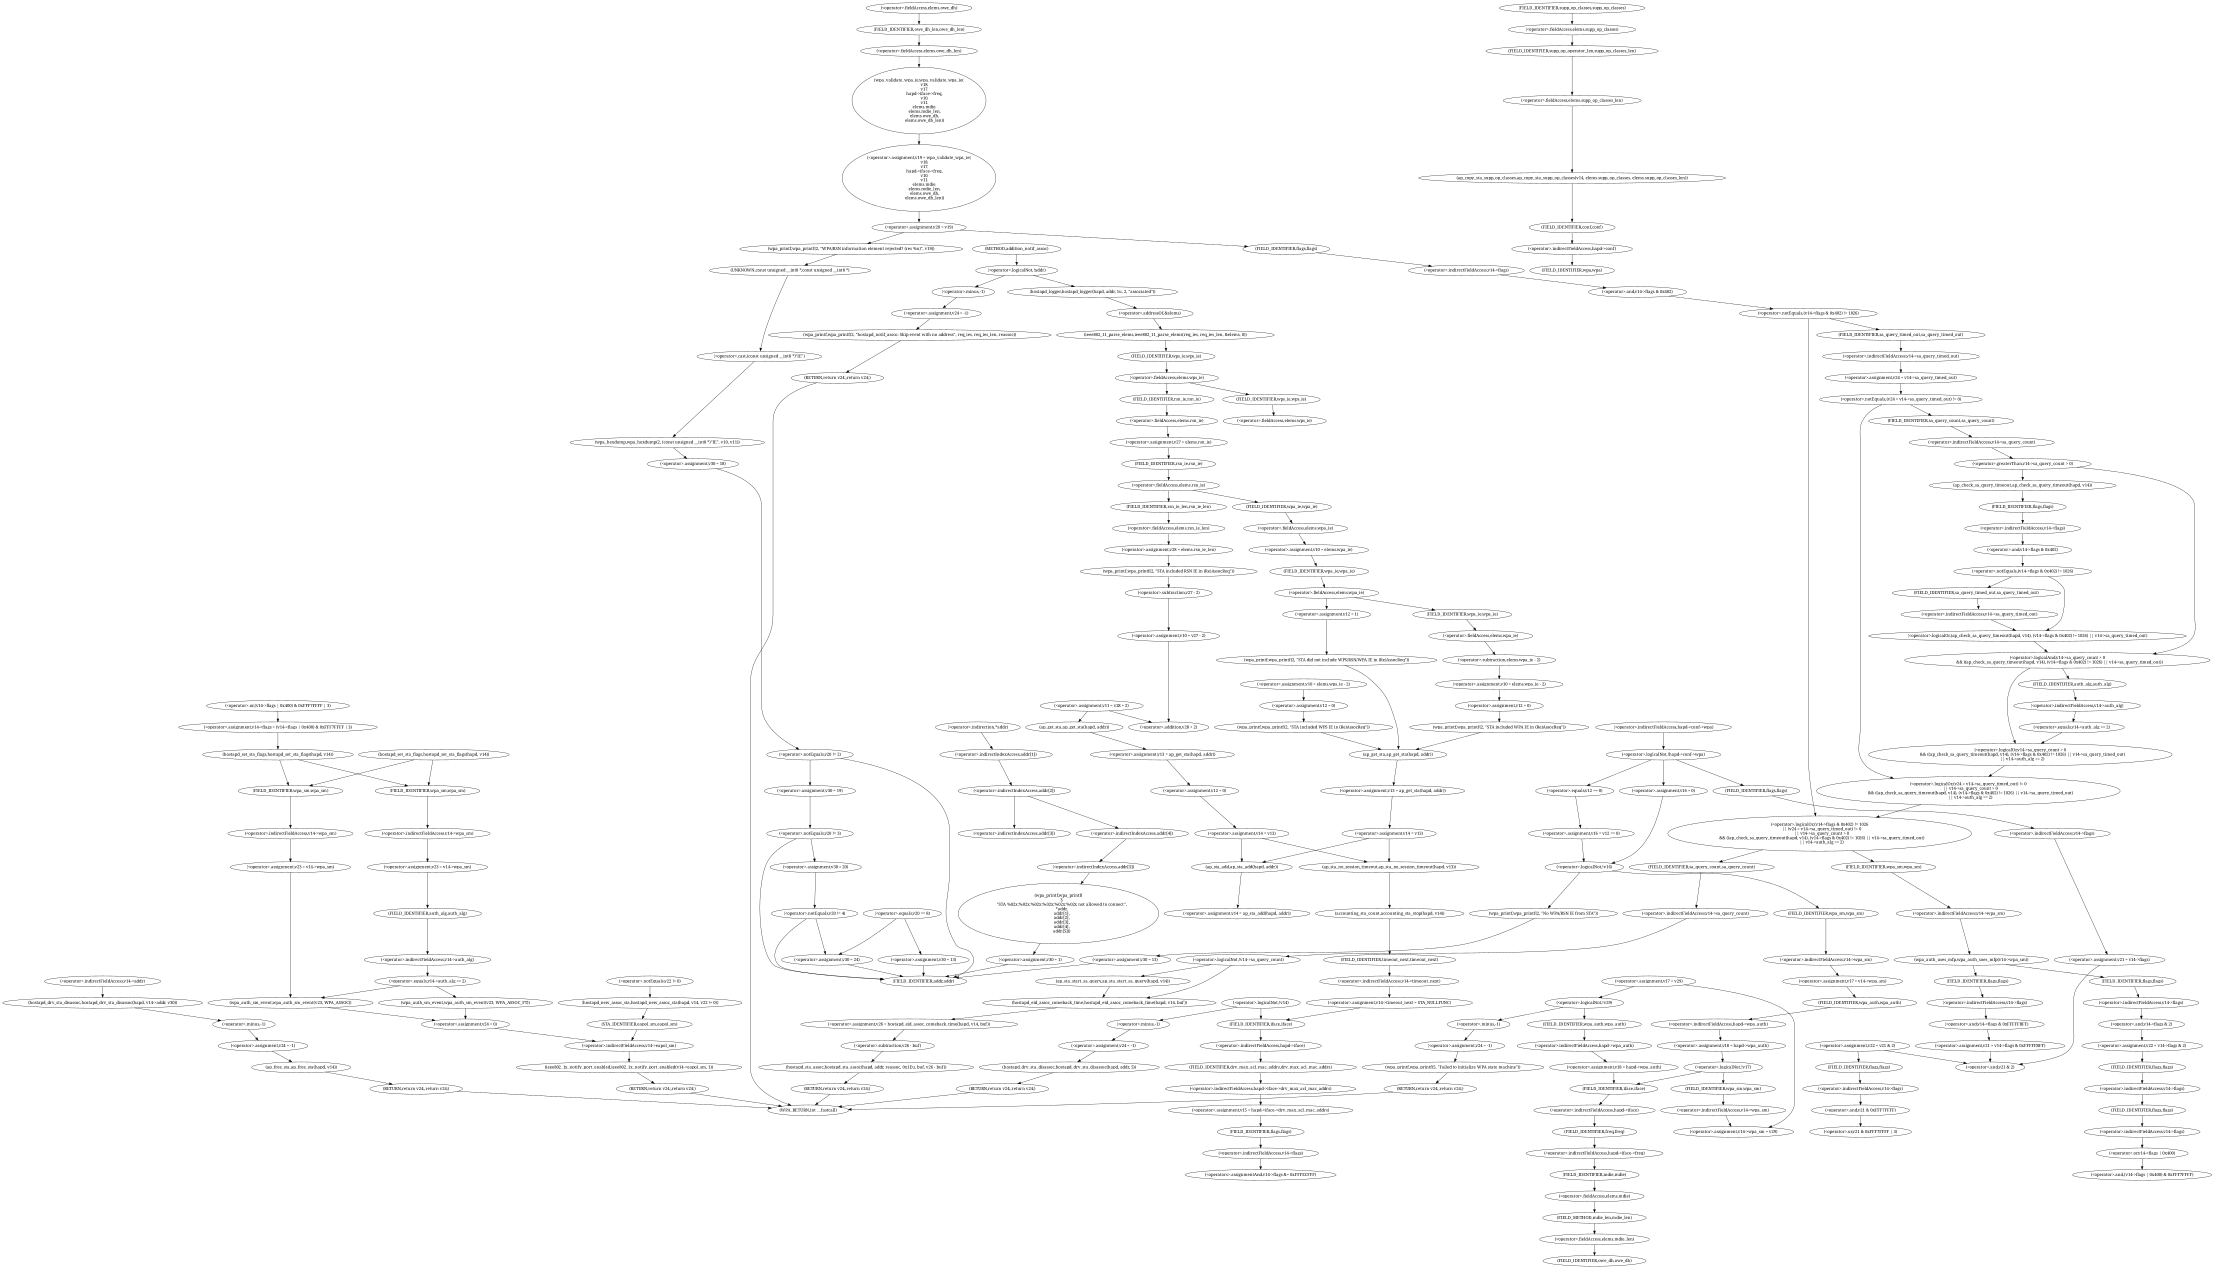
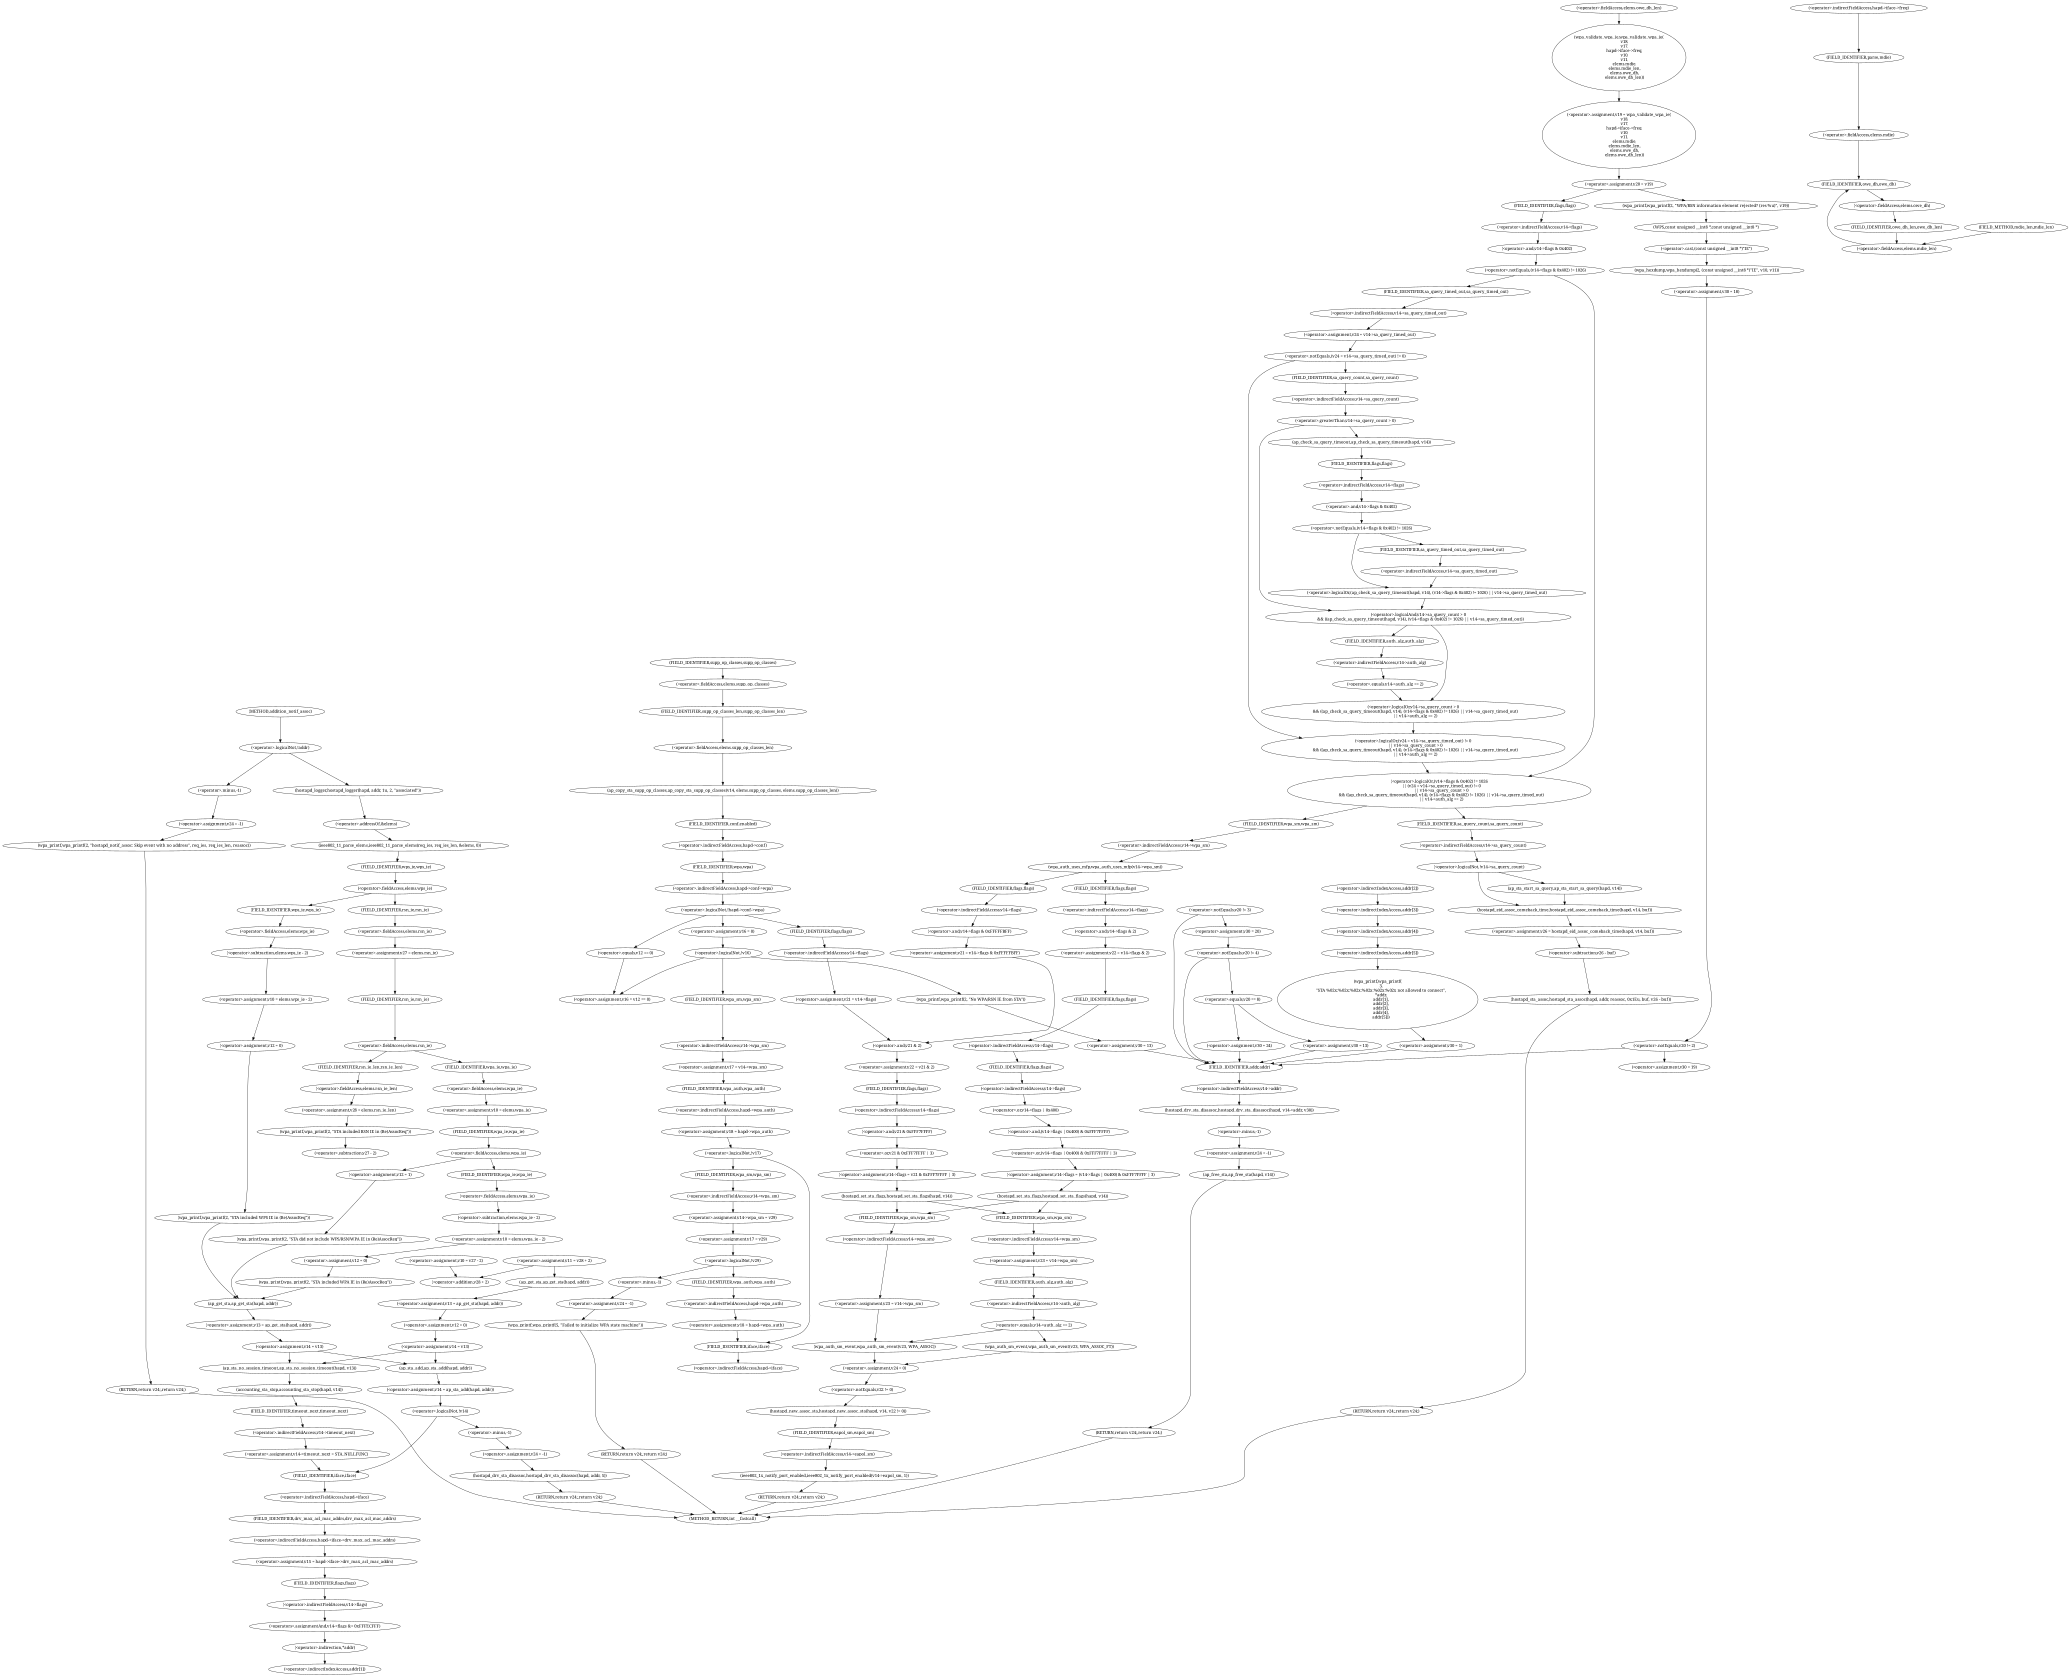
edge "(FIELD_IDENTIFIER,owe_dh_len,owe_dh_len)" -> "(<operator>.fieldAccess,elems.owe_dh_len)": now "(FIELD_IDENTIFIER,owe_dh_len,owe_dh_len)" -> "(<operator>.fieldAccess,elems.mdie_len)"
node "(FIELD_IDENTIFIER,supp_op_operator_len,supp_op_classes_len)": label "(FIELD_IDENTIFIER,supp_op_operator_len,supp_op_classes_len)" -> "(FIELD_IDENTIFIER,supp_op_classes_len,supp_op_classes_len)"
edge "(FIELD_IDENTIFIER,owe_dh,owe_dh)" -> "(<operator>.fieldAccess,elems.owe_dh)": added
node "(FIELD_IDENTIFIER,conf,conf)": label "(FIELD_IDENTIFIER,conf,conf)" -> "(FIELD_IDENTIFIER,conf,enabled)"
node "(UNKNOWN,const unsigned __int8 *,const unsigned __int8 *)": label "(UNKNOWN,const unsigned __int8 *,const unsigned __int8 *)" -> "(WPS,const unsigned __int8 *,const unsigned __int8 *)"
edge "(<operator>.subtraction,v27 - 2)" -> "(<operator>.assignment,v10 = v27 - 2)": removed
edge "(<operator>.indirectIndexAccess,addr[1])" -> "(<operator>.indirectIndexAccess,addr[2])": removed
edge "(<operator>.assignment,v30 = 19)" -> "(<operator>.notEquals,v20 != 3)": removed
edge "(<operator>.indirectIndexAccess,addr[2])" -> "(<operator>.indirectIndexAccess,addr[4])": now "(<operator>.indirectIndexAccess,addr[3])" -> "(<operator>.indirectIndexAccess,addr[4])"
edge "(<operator>.assignment,v16 = v12 == 0)" -> "(<operator>.logicalNot,!v16)": reversed
edge "(FIELD_IDENTIFIER,wpa,wpa)" -> "(<operator>.indirectFieldAccess,hapd->conf->wpa)": added
node "(accounting_sta_count,accounting_sta_stop(hapd, v14))": label "(accounting_sta_count,accounting_sta_stop(hapd, v14))" -> "(accounting_sta_stop,accounting_sta_stop(hapd, v14))"
edge "(<operator>.notEquals,v20 != 4)" -> "(<operator>.assignment,v30 = 24)": now "(<operator>.notEquals,v20 != 4)" -> "(<operator>.equals,v20 == 8)"
node "(<operator>.subtraction,elems.wps_ie - 2)": added
edge "(<operator>.assignment,v17 = v29)" -> "(<operator>.assignment,v14->wpa_sm = v29)": reversed
node "(STA_IDENTIFIER,eapol_sm,eapol_sm)": label "(STA_IDENTIFIER,eapol_sm,eapol_sm)" -> "(FIELD_IDENTIFIER,eapol_sm,eapol_sm)"
edge "(<operator>.assignment,v24 = 0)" -> "(<operator>.indirectFieldAccess,v14->eapol_sm)": now "(<operator>.assignment,v24 = 0)" -> "(<operator>.notEquals,v22 != 0)"
edge "(<operator>.assignment,v22 = v21 & 2)" -> "(<operator>.and,v21 & 2)": reversed
edge "(FIELD_IDENTIFIER,addr,addr)" -> "(<operator>.indirectFieldAccess,v14->addr)": added
node "(WPA_RETURN,int __fastcall)": label "(WPA_RETURN,int __fastcall)" -> "(METHOD_RETURN,int __fastcall)"
node "(FIELD_IDENTIFIER,freq,freq)": removed
edge "(<operator>.and,(v14->flags | 0x400) & 0xFFF7FFFF)" -> "(<operator>.or,(v14->flags | 0x400) & 0xFFF7FFFF | 3)": added
node "(<operator>.assignment,v14->flags = v21 & 0xFFF7FFFF | 3)": added
node "(FIELD_IDENTIFIER,mdie,mdie)": label "(FIELD_IDENTIFIER,mdie,mdie)" -> "(FIELD_IDENTIFIER,parse,mdie)"
edge "(<operator>.fieldAccess,elems.mdie)" -> "(FIELD_METHOD,mdie_len,mdie_len)": now "(<operator>.fieldAccess,elems.mdie)" -> "(FIELD_IDENTIFIER,owe_dh,owe_dh)"
edge "(<operator>.assignment,v14 = ap_sta_add(hapd, addr))" -> "(<operator>.logicalNot,!v14)": added
edge "(<operators>.assignmentAnd,v14->flags &= 0xFFFECFFF)" -> "(<operator>.indirection,*addr)": added
